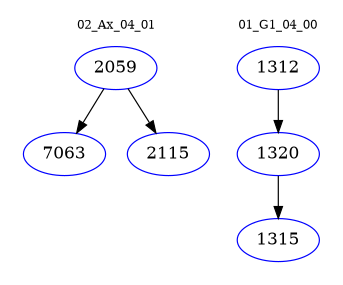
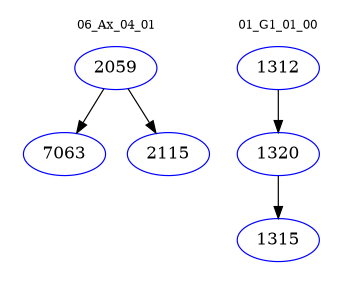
cluster "02_Ax_04_01": label "02_Ax_04_01" -> "06_Ax_04_01"
cluster "01_G1_04_00": label "01_G1_04_00" -> "01_G1_01_00"
